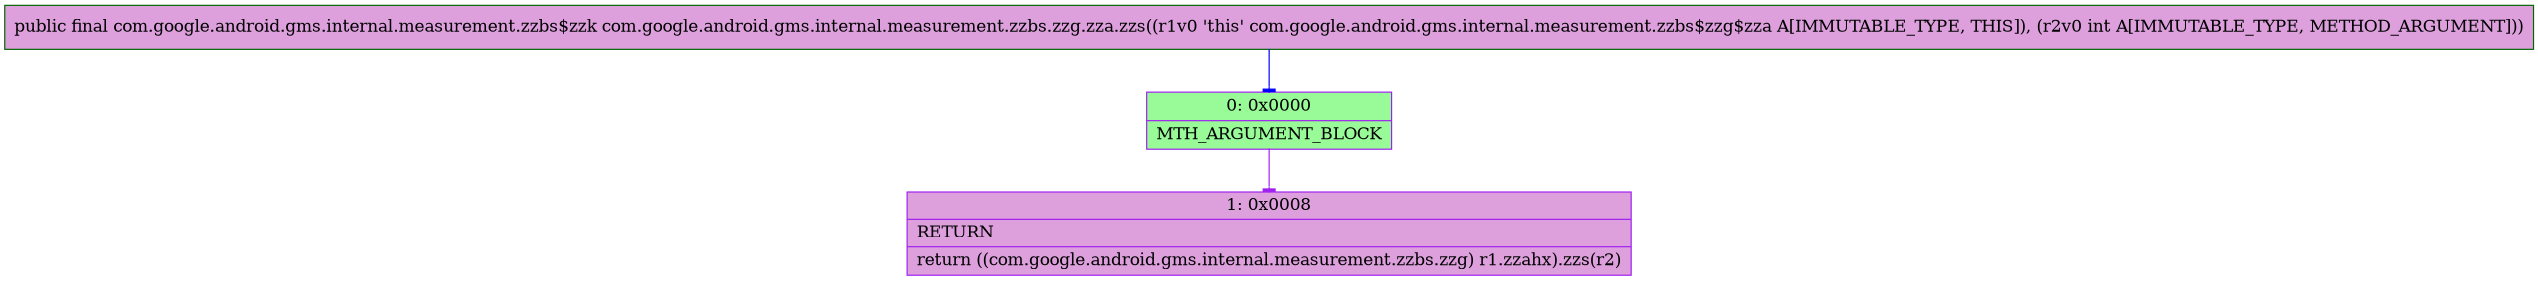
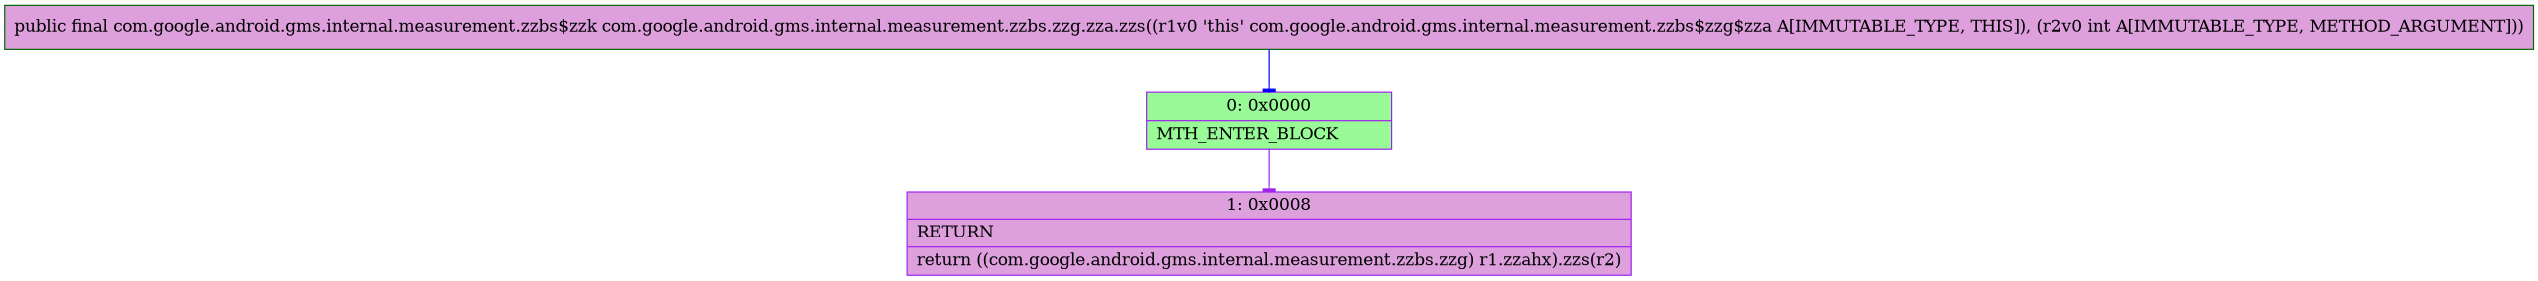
node "0: 0x0000": text "MTH_ARGUMENT_BLOCK" -> "MTH_ENTER_BLOCK"
